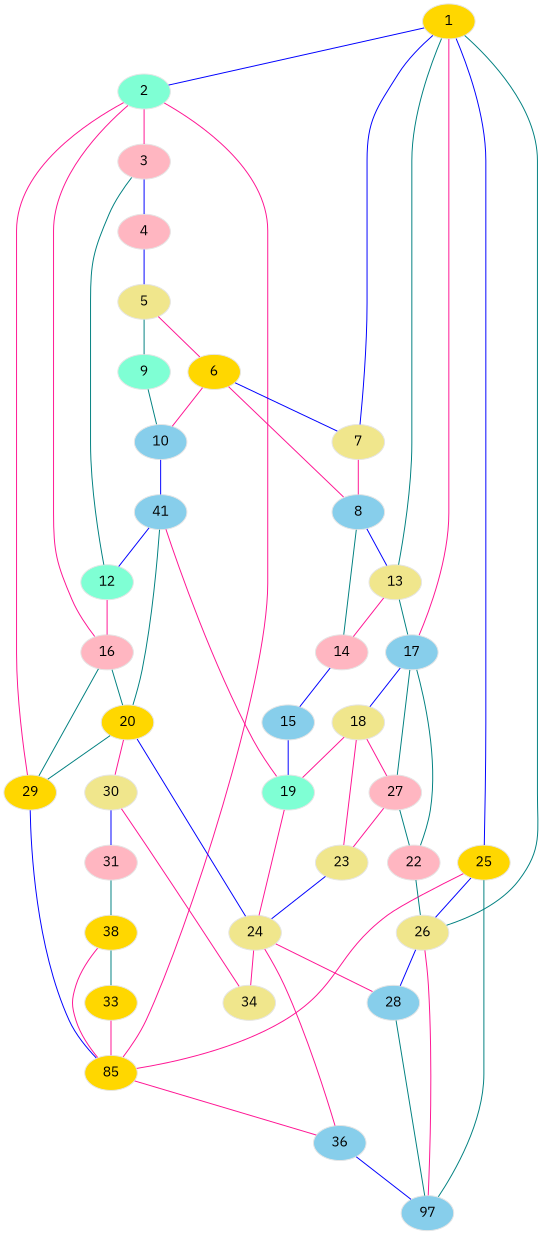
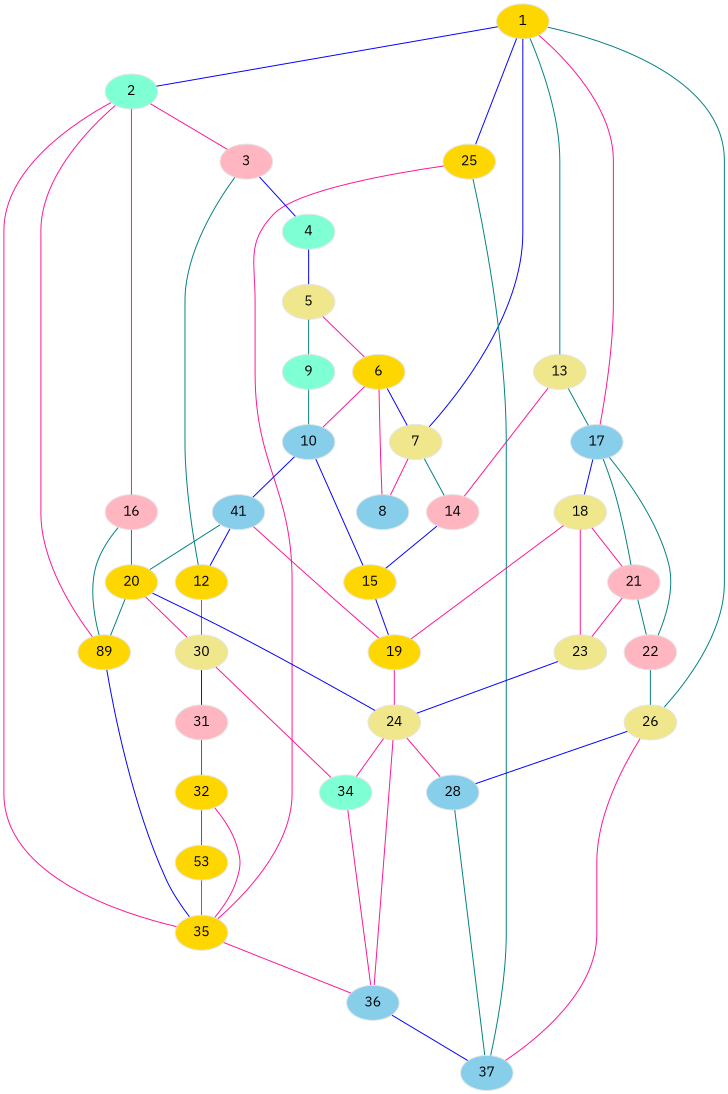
node "4": fillcolor lightpink -> aquamarine
edge "10" -- "15": added
edge "8" -- "13": removed
node "12": fillcolor aquamarine -> gold
edge "8" -- "14": now "7" -- "14"
edge "12" -- "16": now "12" -- "30"
node "15": fillcolor skyblue -> gold
node "29": label "29" -> "89"
node "19": fillcolor aquamarine -> gold
node "27": label "27" -> "21"
edge "34" -- "36": added
edge "25" -- "26": removed
node "38": label "38" -> "32"
node "33": label "33" -> "53"
node "34": fillcolor khaki -> aquamarine
node "85": label "85" -> "35"
node "97": label "97" -> "37"
